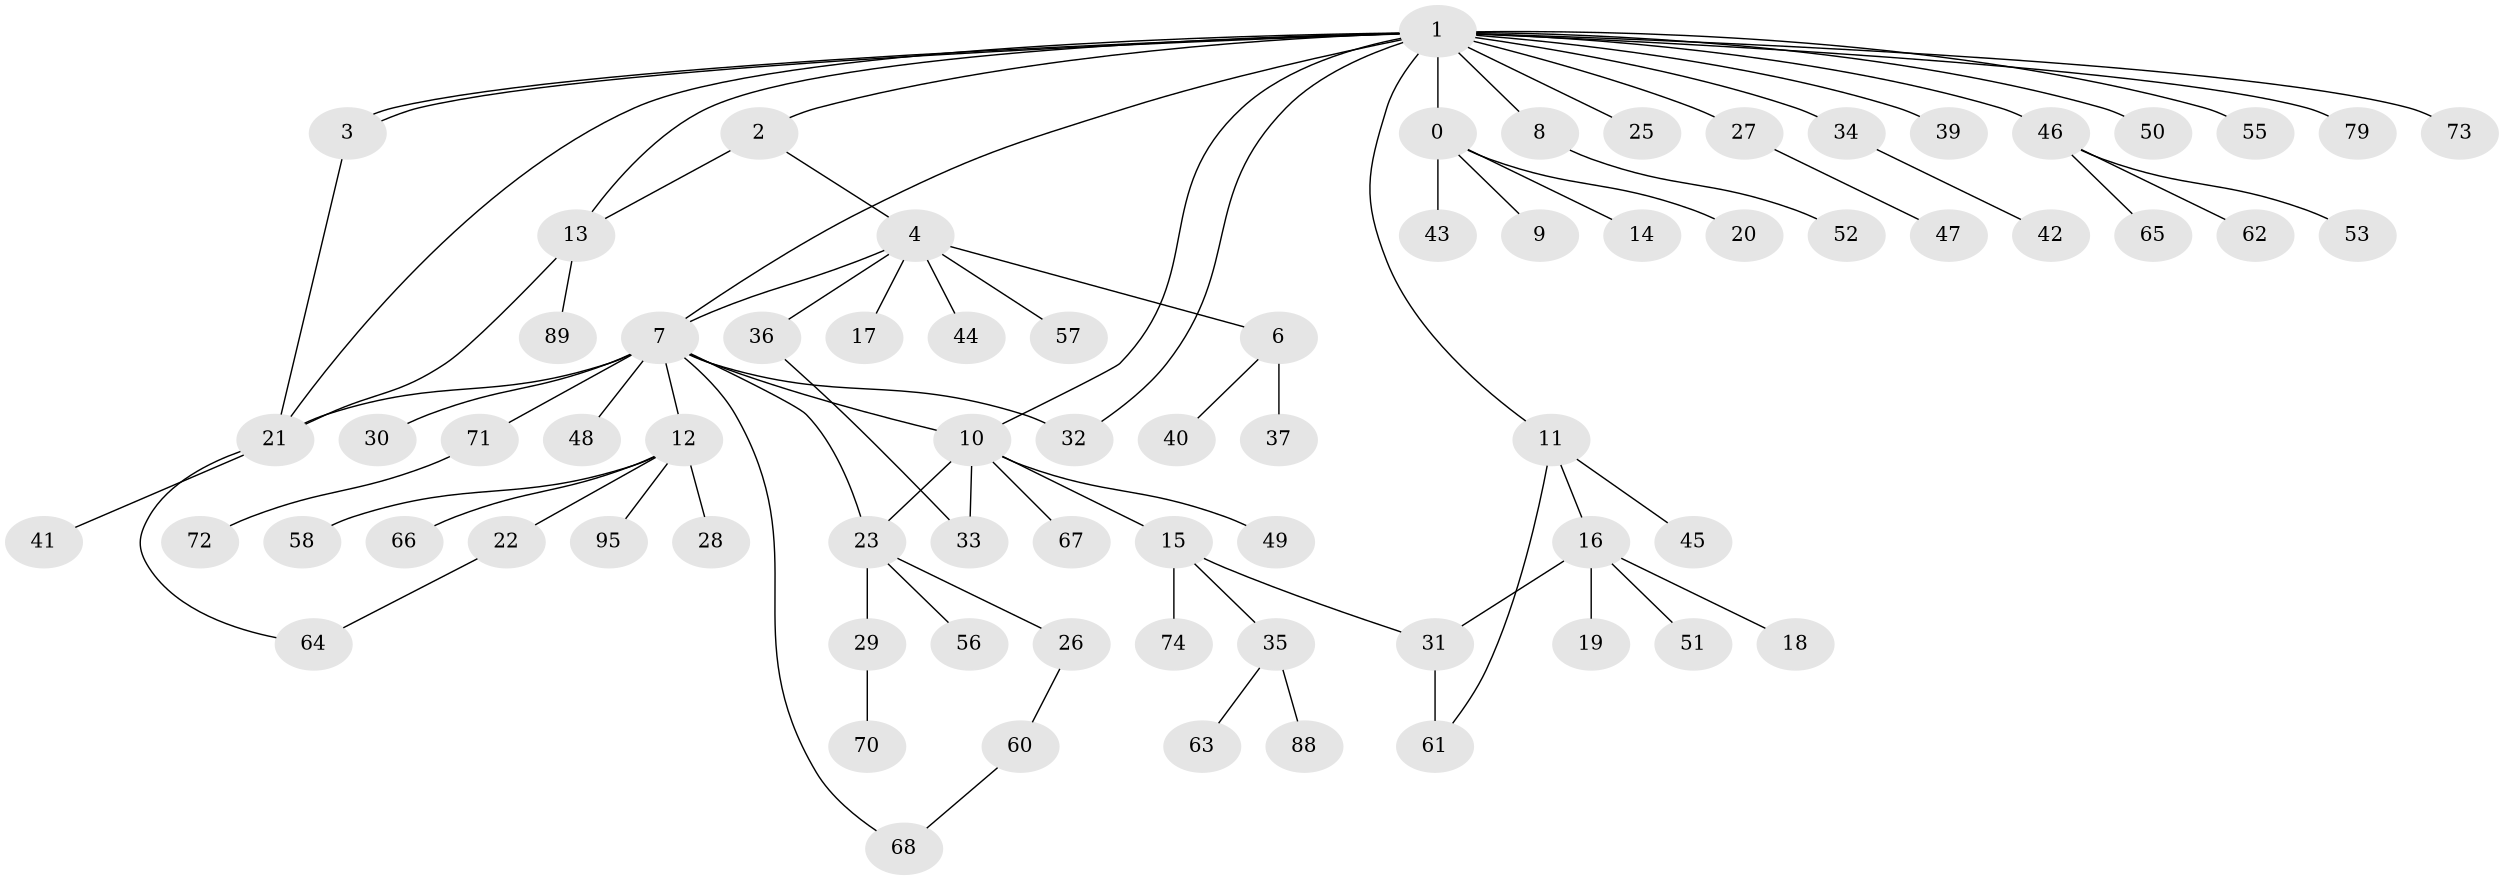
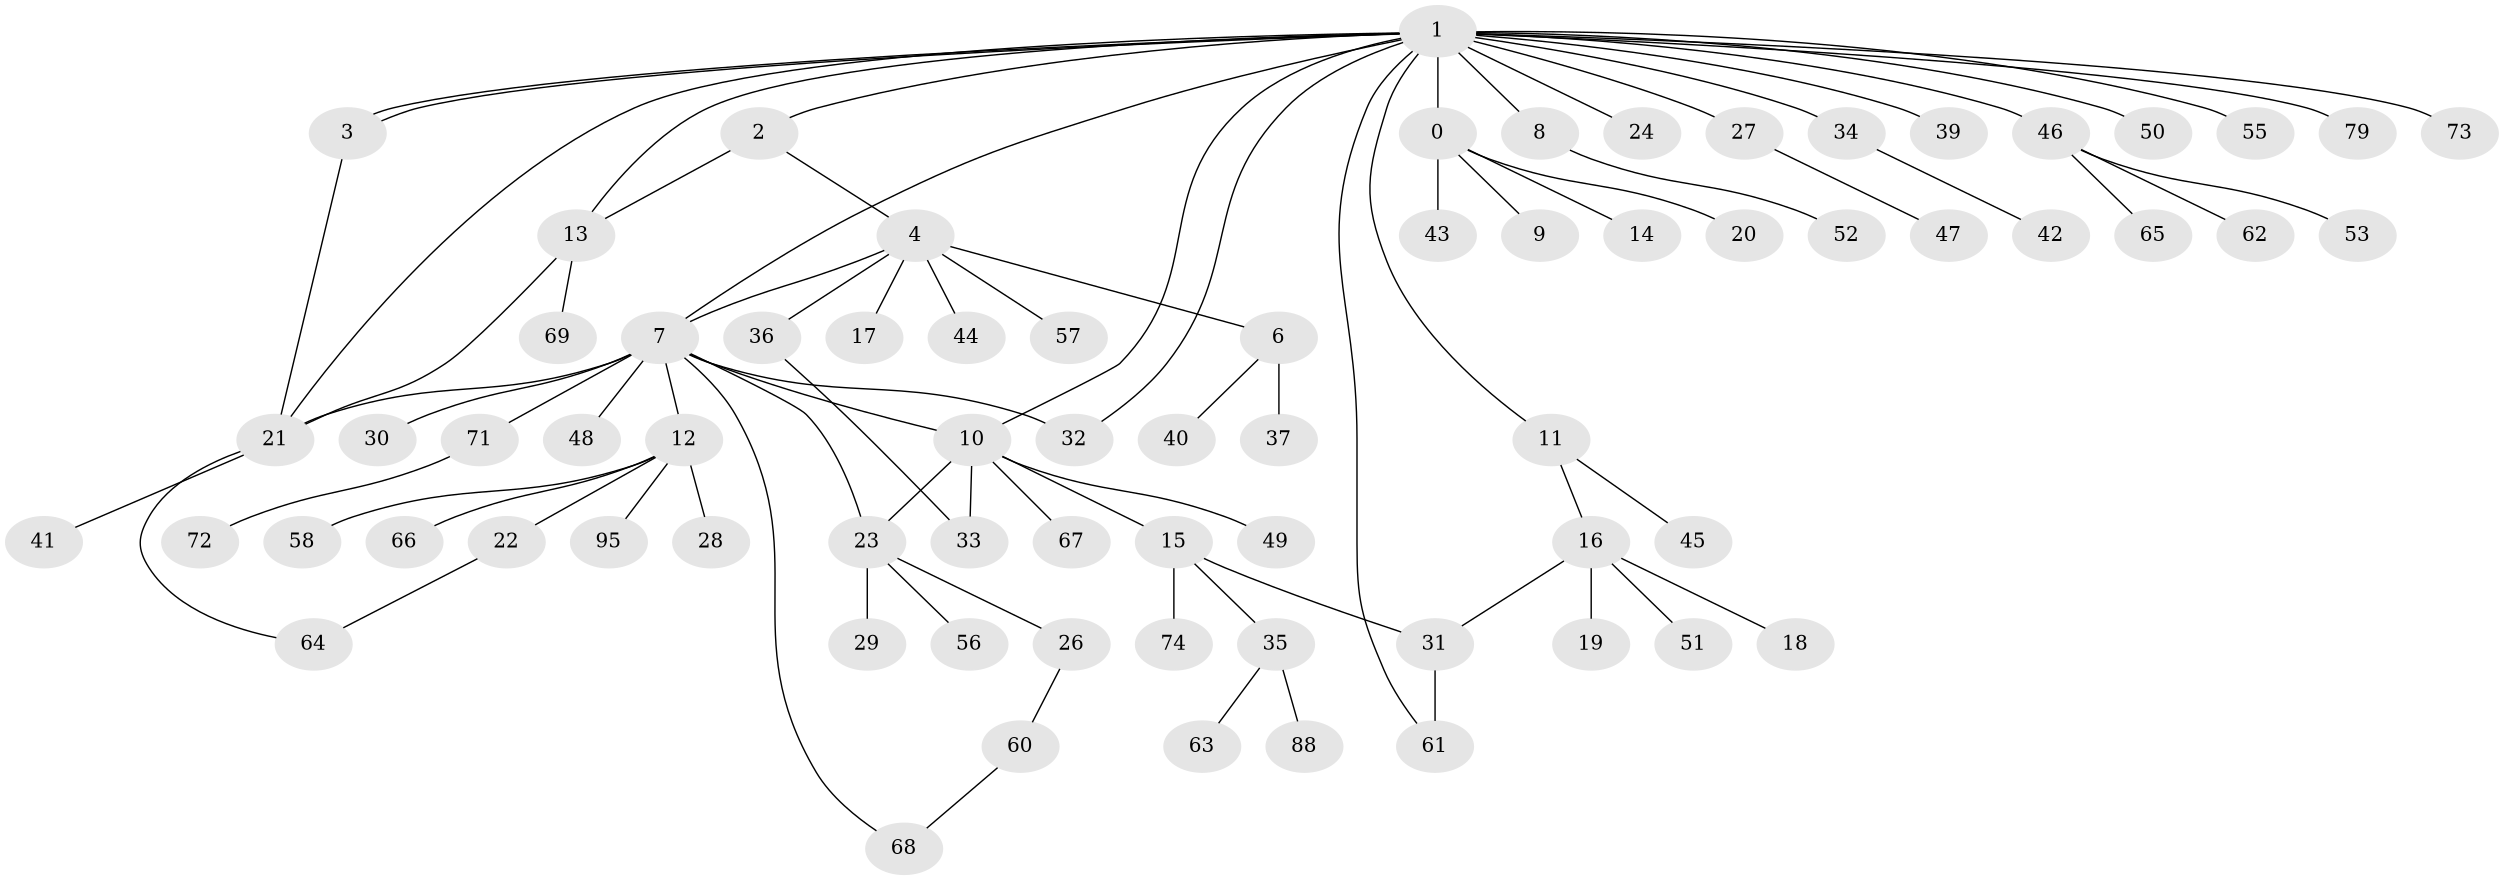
node "25": label "25" -> "24"
node "89": label "89" -> "69"
edge "11" -- "61": now "1" -- "61"
node "70": removed
